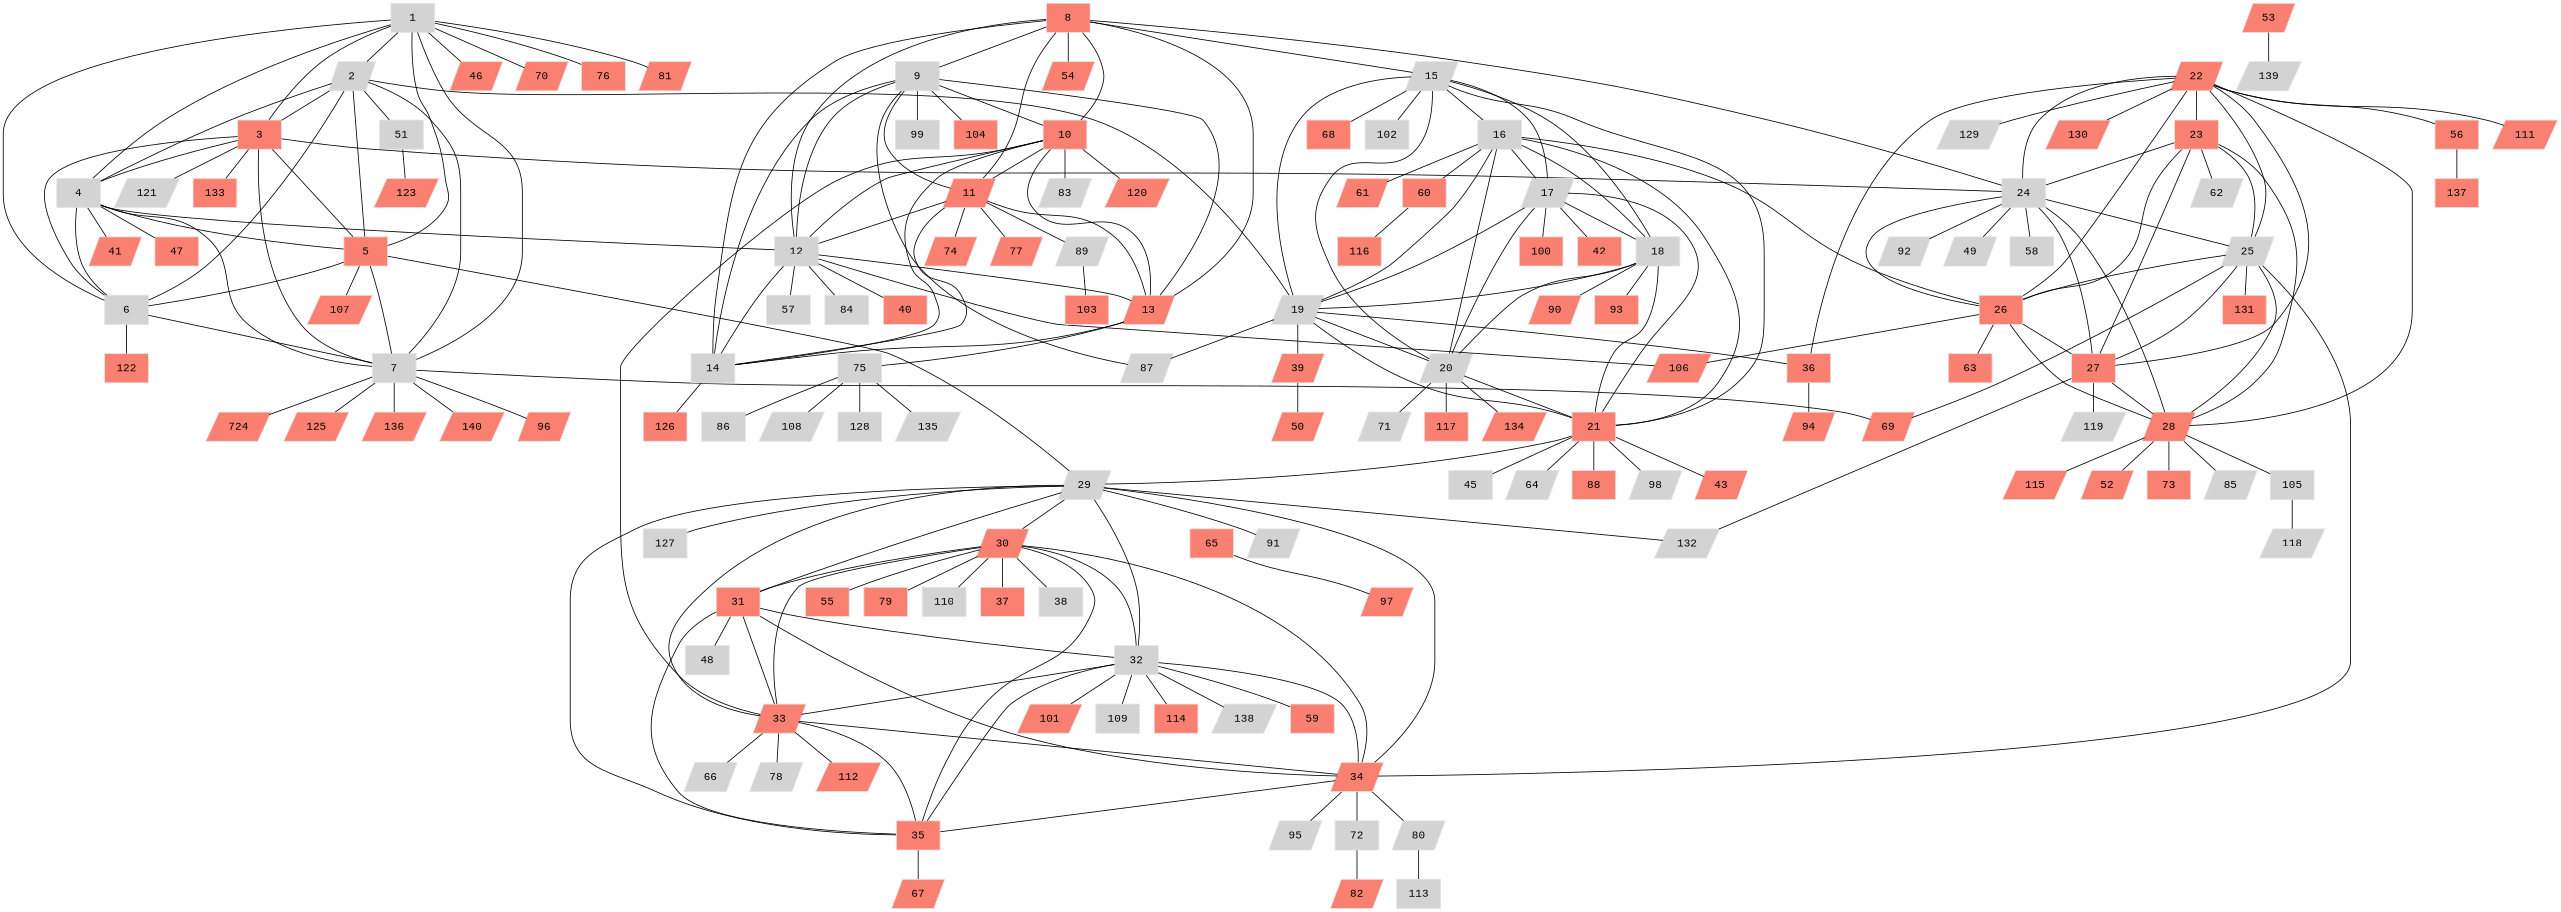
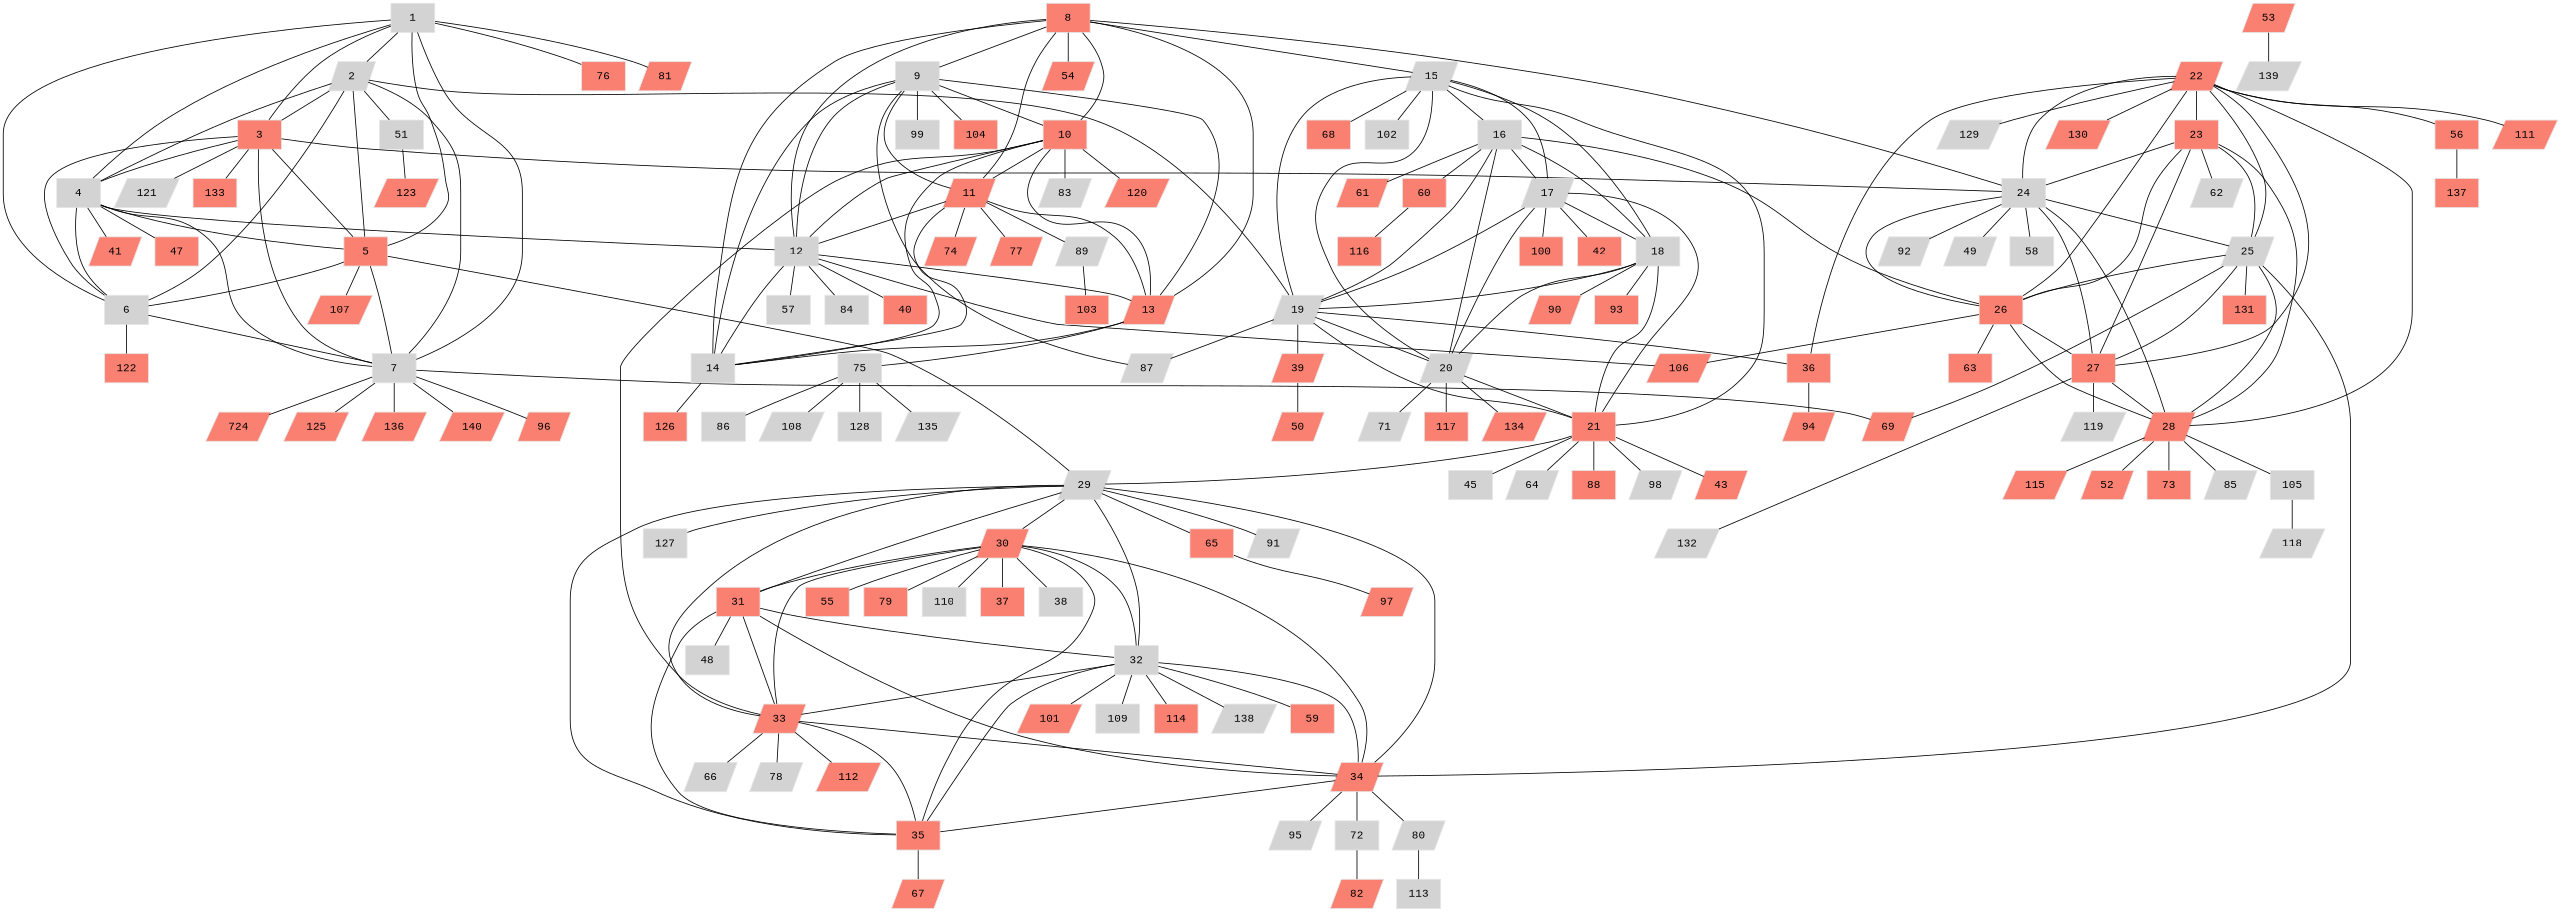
node "46": removed
node "70": removed
edge "16" -- "21": removed
edge "29" -- "132": now "29" -- "65"
